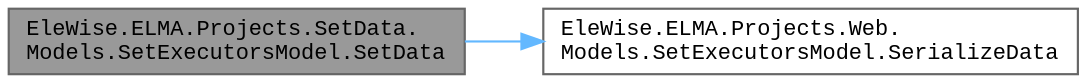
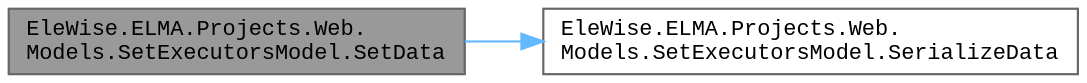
node "EleWise.ELMA.Projects.SetData. Models.SetExecutorsModel.SetData": label "EleWise.ELMA.Projects.SetData. Models.SetExecutorsModel.SetData" -> "EleWise.ELMA.Projects.Web. Models.SetExecutorsModel.SetData"
